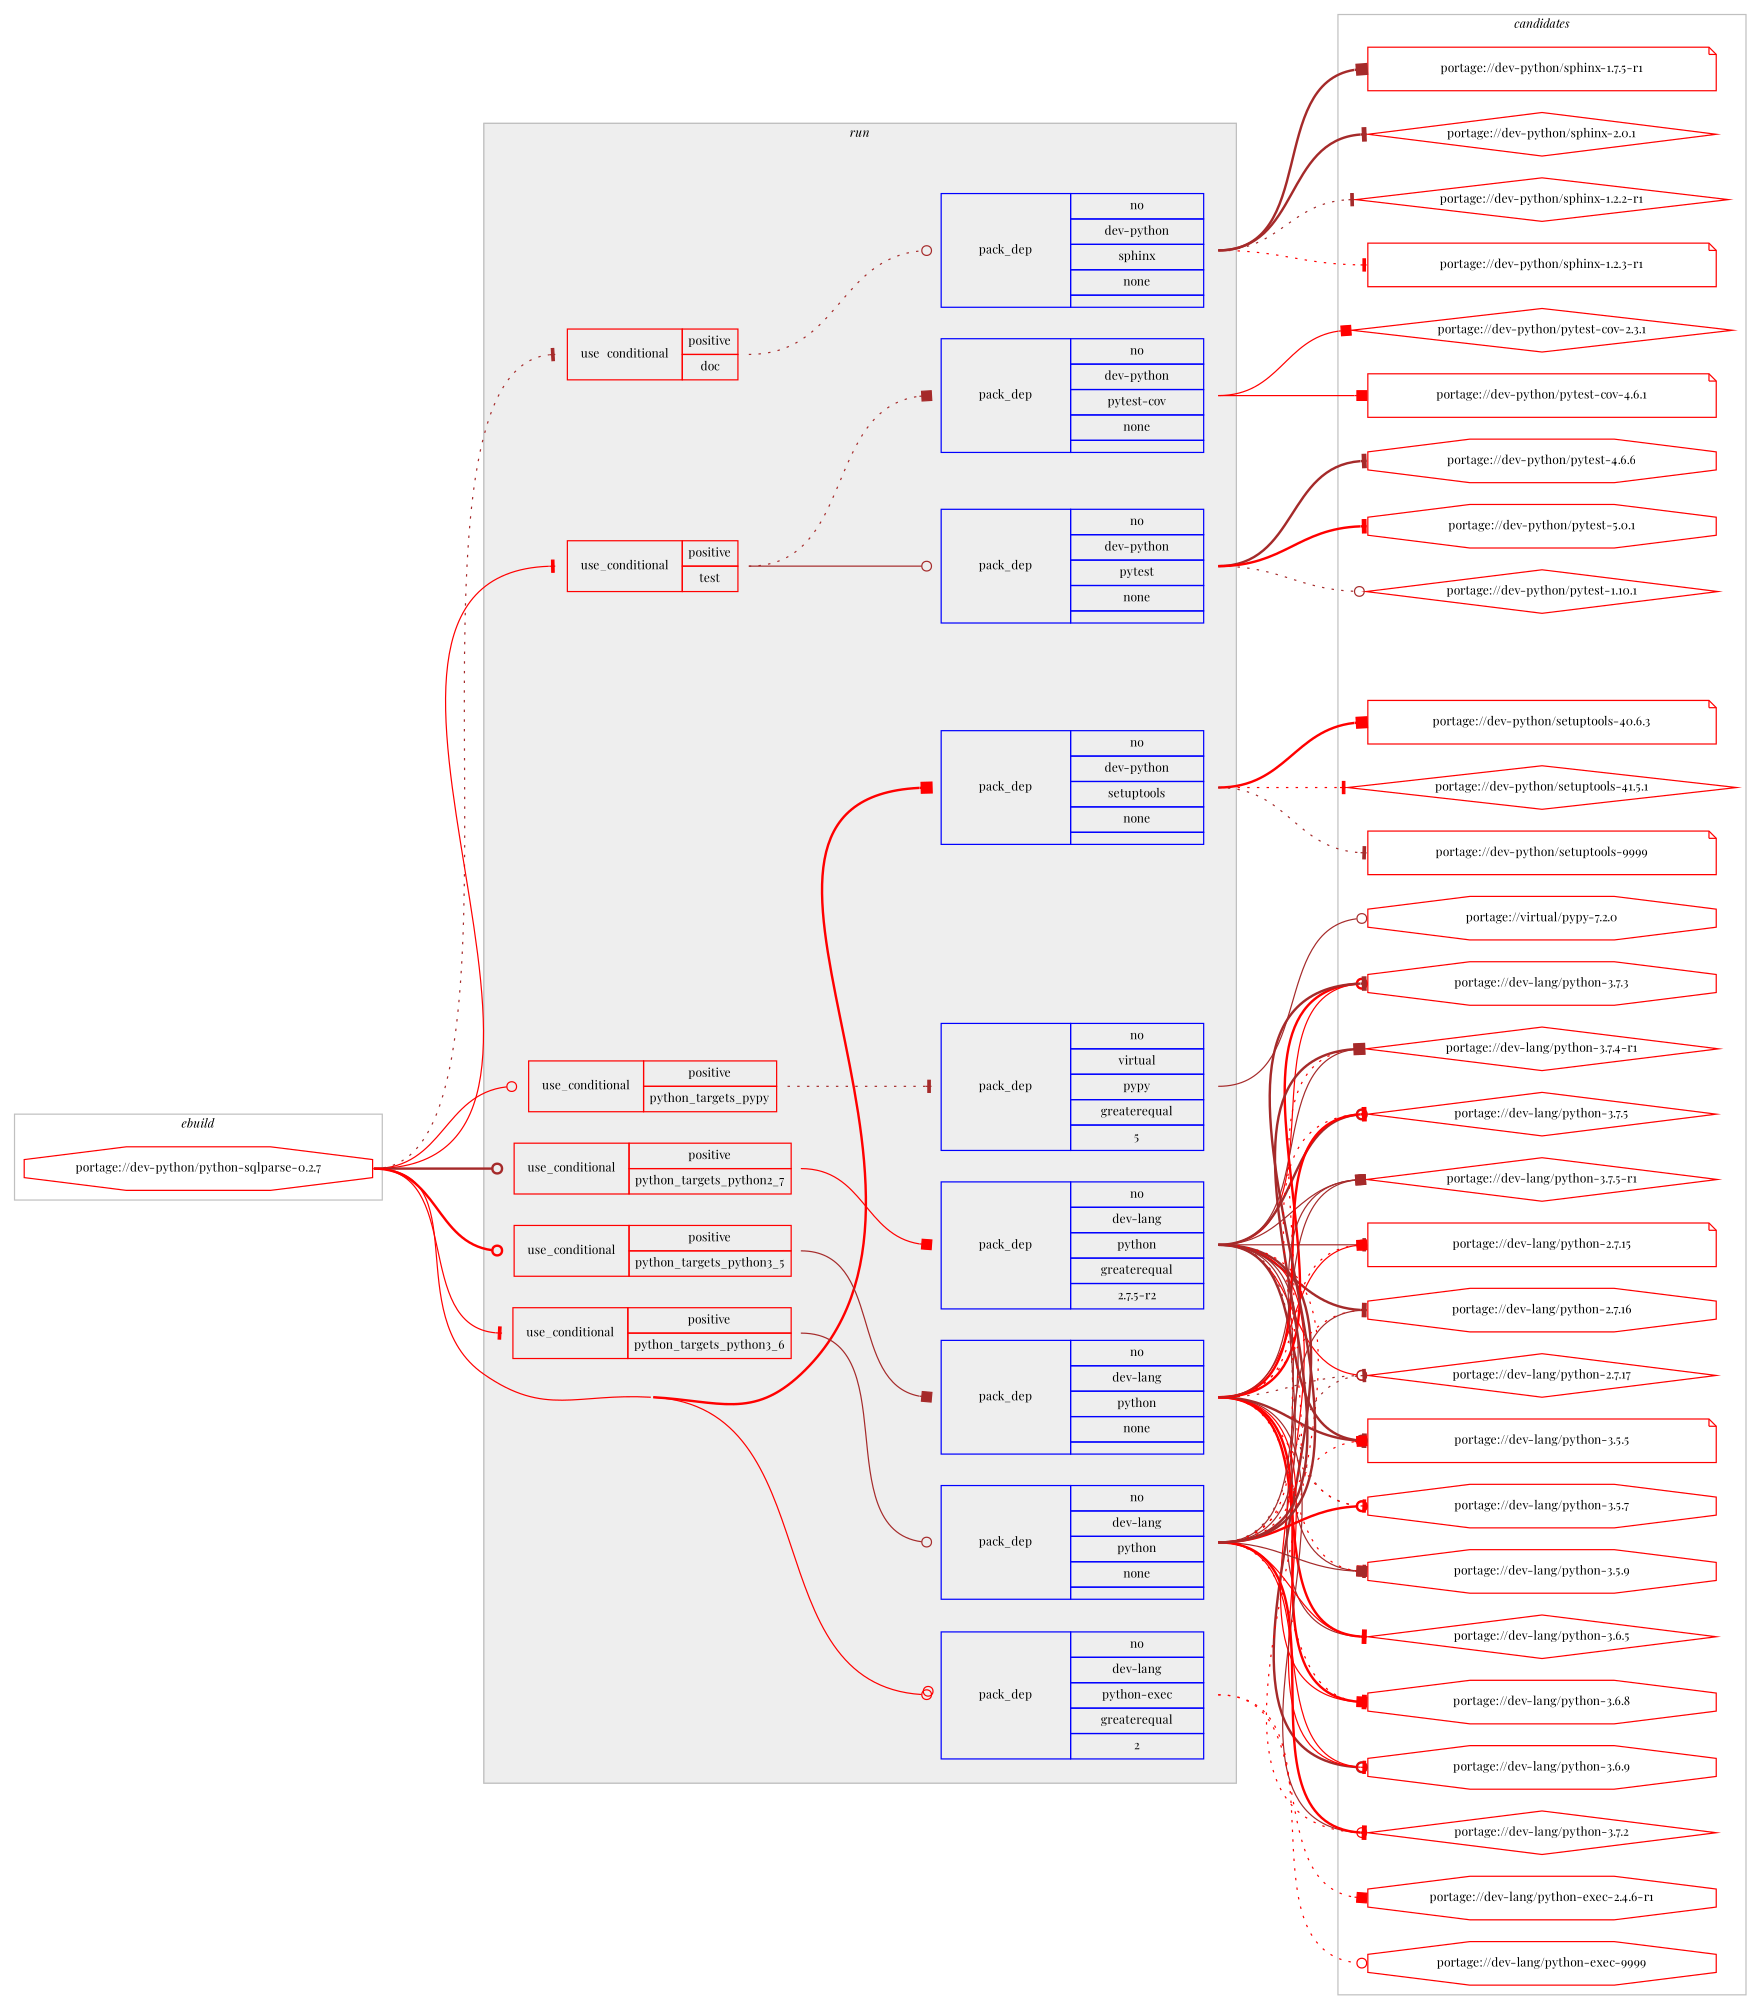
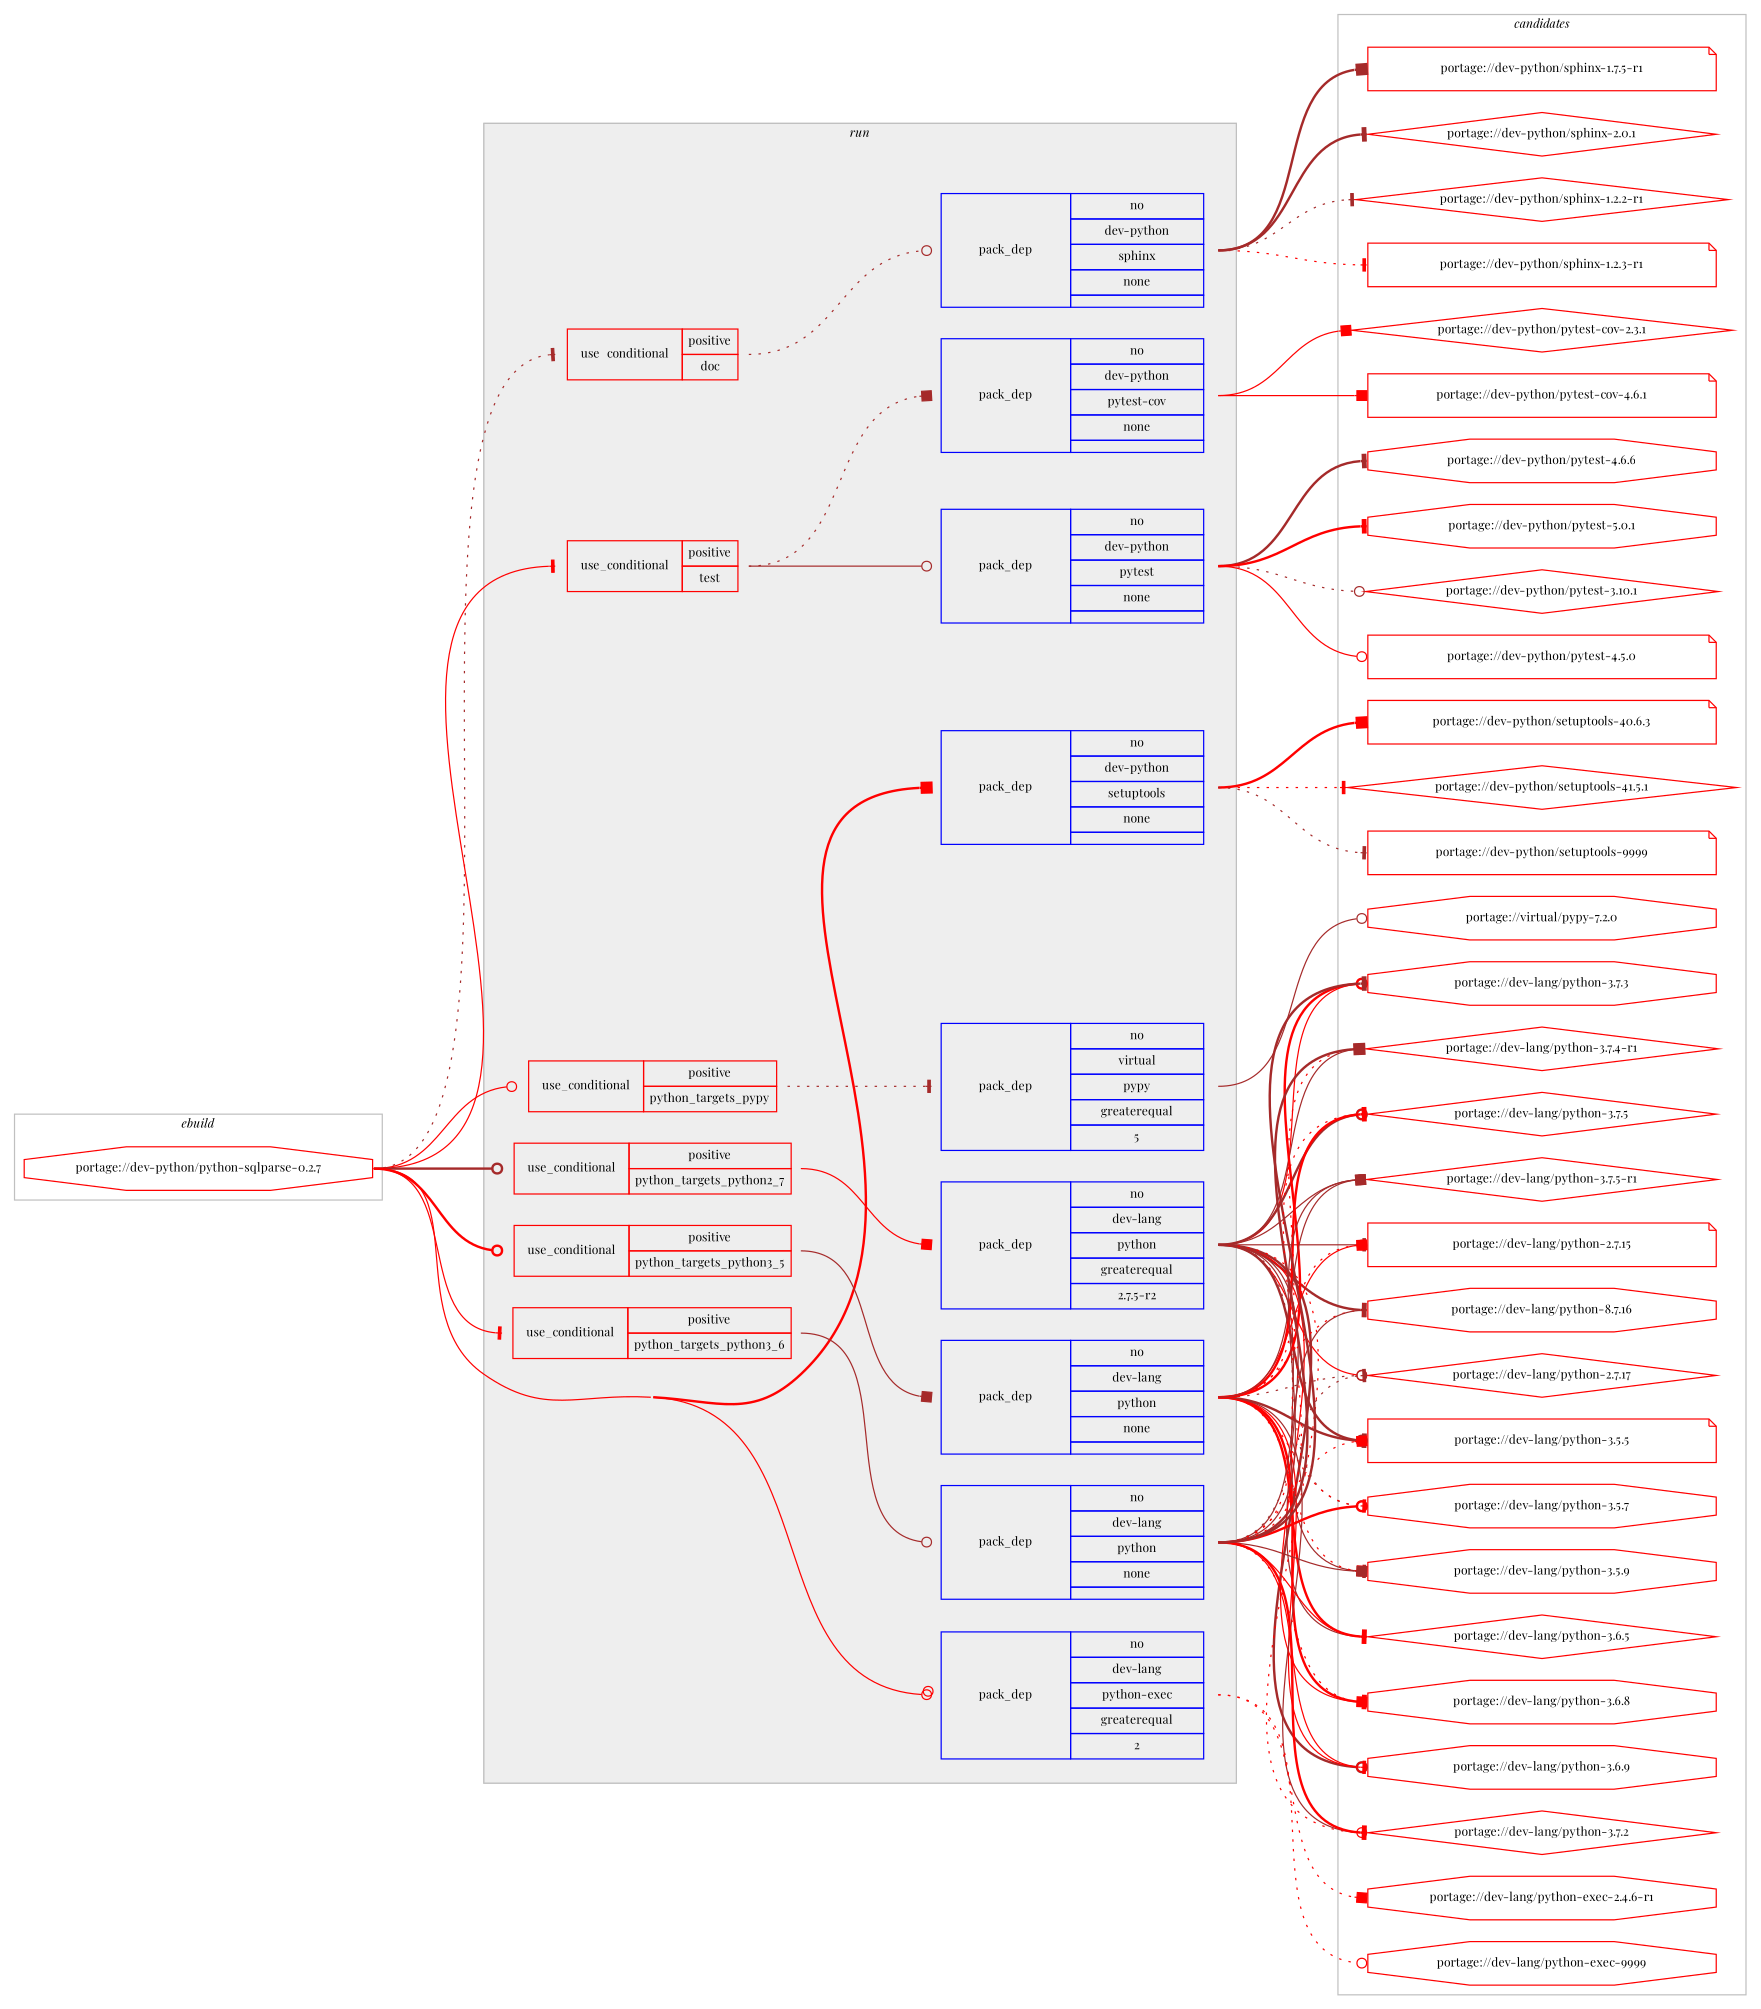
node "portage://dev-python/pytest-1.10.1": label "portage://dev-python/pytest-1.10.1" -> "portage://dev-python/pytest-3.10.1"
node "portage://dev-python/pytest-4.5.0": added
node "portage://dev-lang/python-2.7.16": label "portage://dev-lang/python-2.7.16" -> "portage://dev-lang/python-8.7.16"
